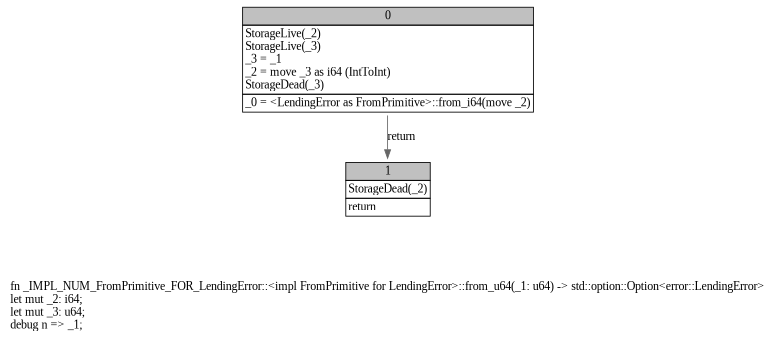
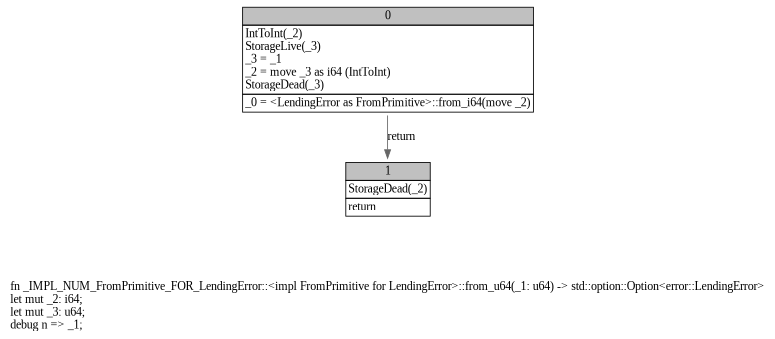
node "0": text "StorageLive(_2)" -> "IntToInt(_2)"
